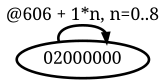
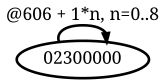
node "02000000": label "02000000" -> "02300000"
